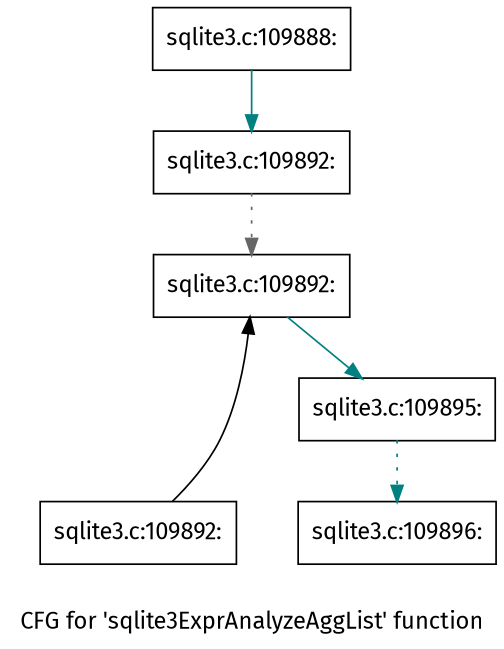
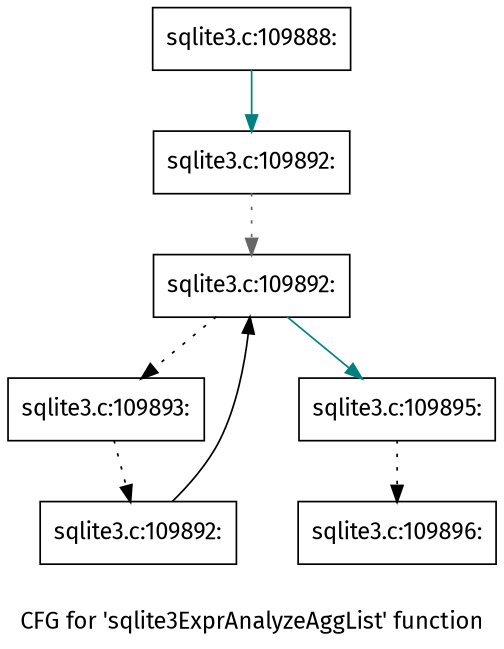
node "sqlite3.c:109893:": added
edge "sqlite3.c:109895:" -> "sqlite3.c:109896:": color teal -> black
